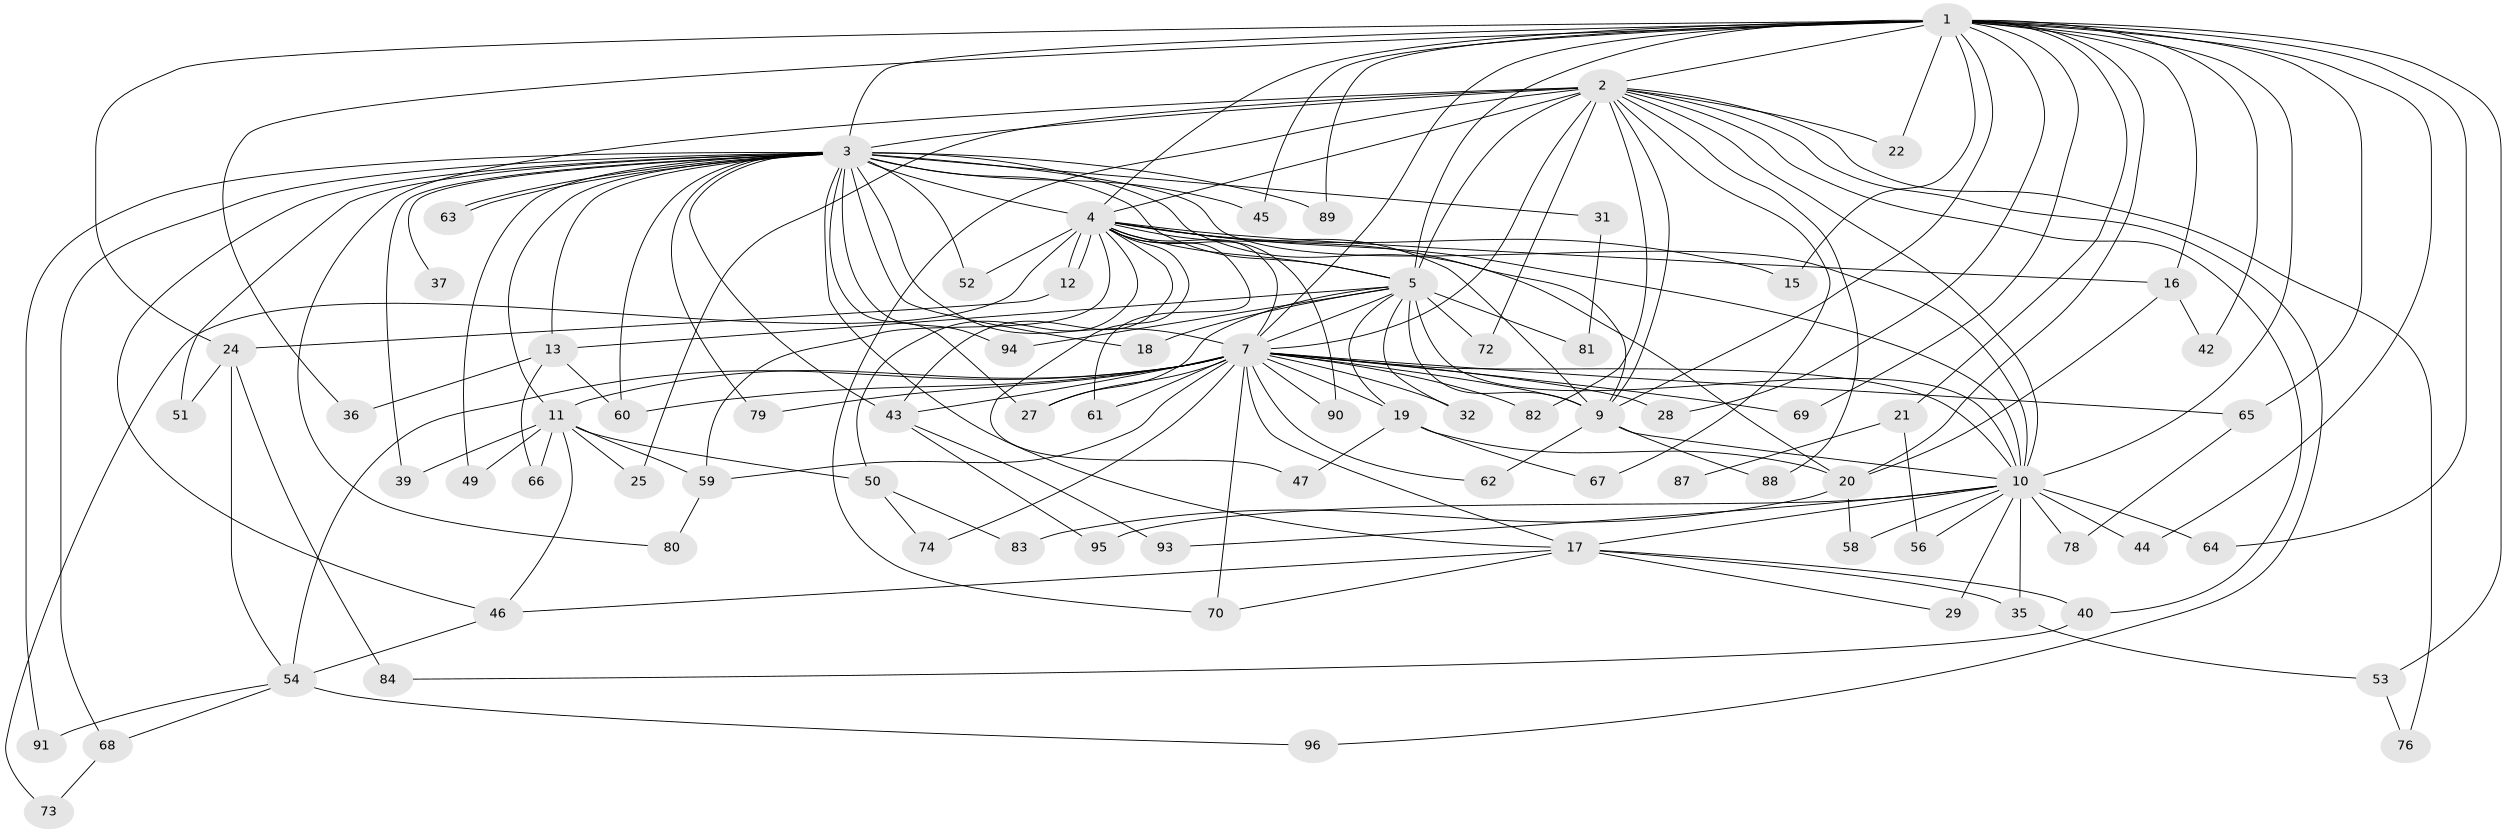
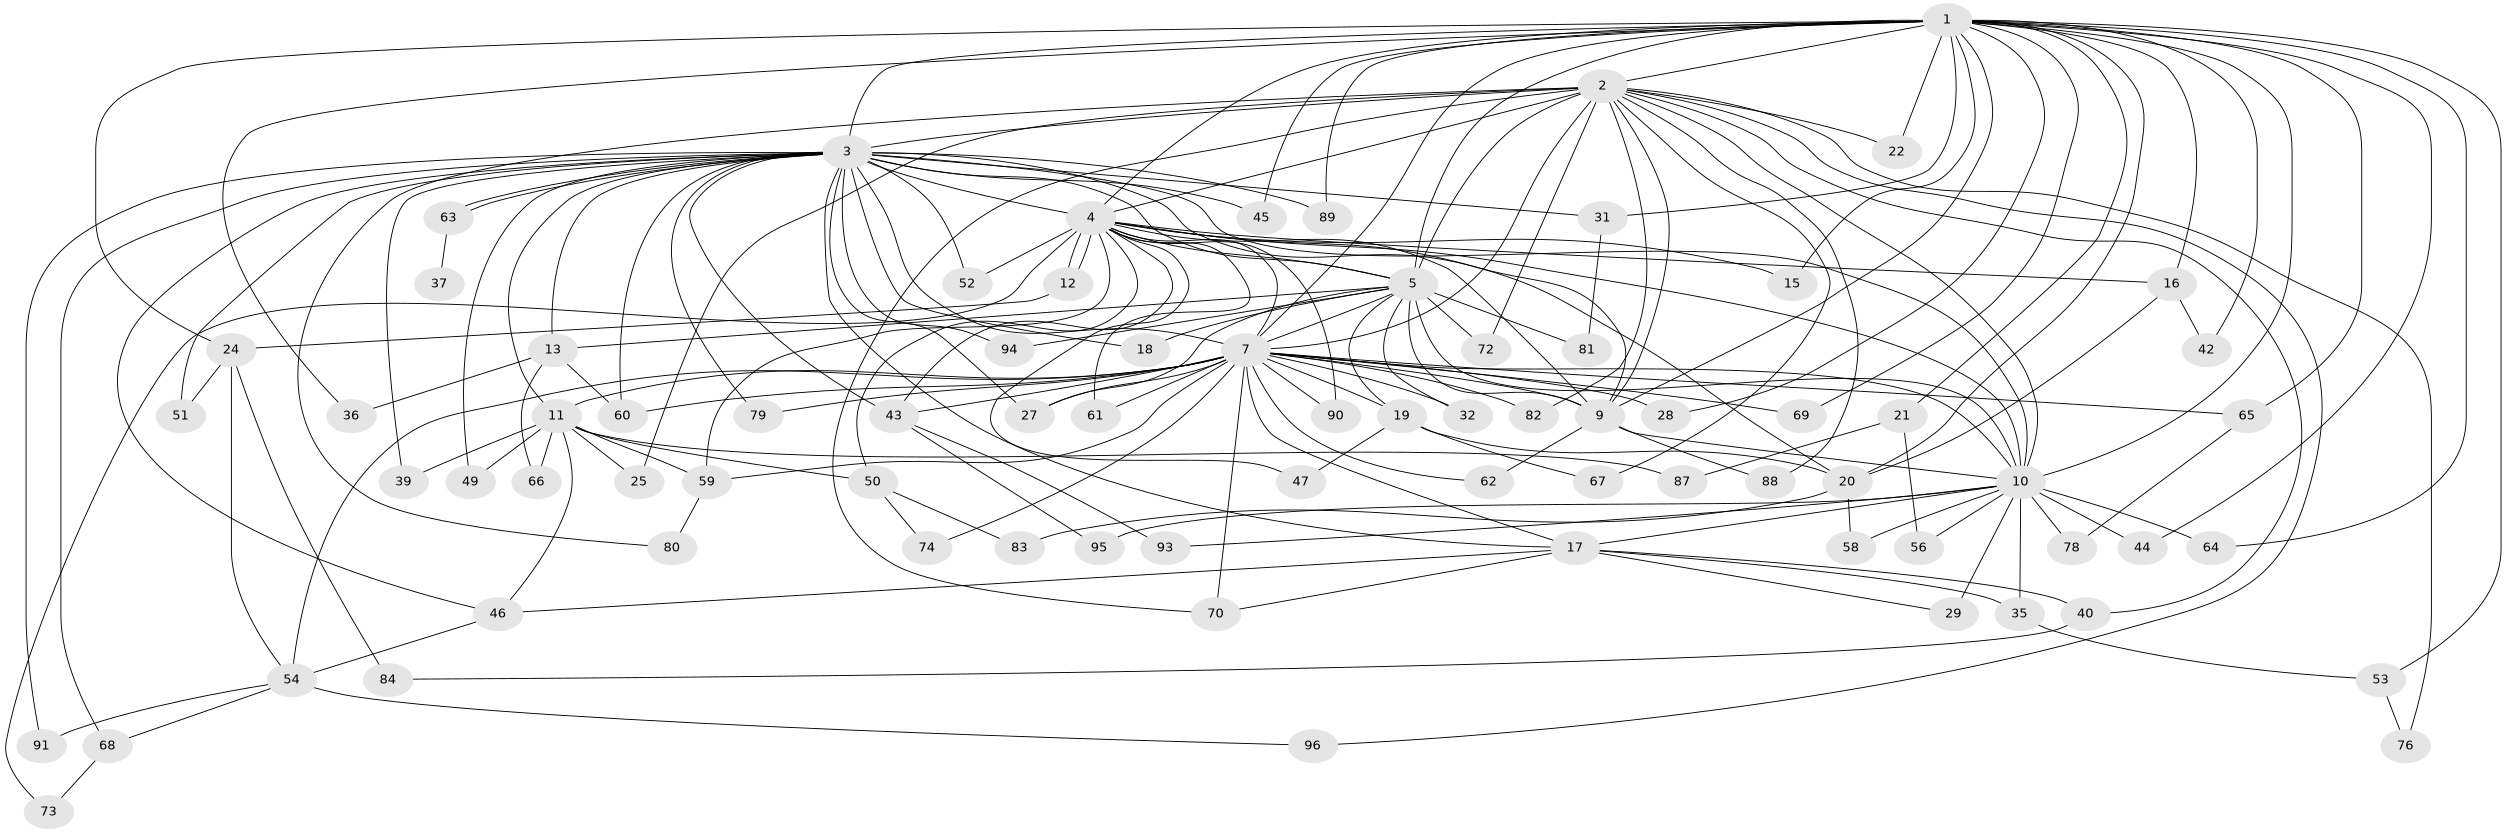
edge "3" -- "37": now "63" -- "37"
edge "1" -- "31": added
edge "11" -- "87": added
